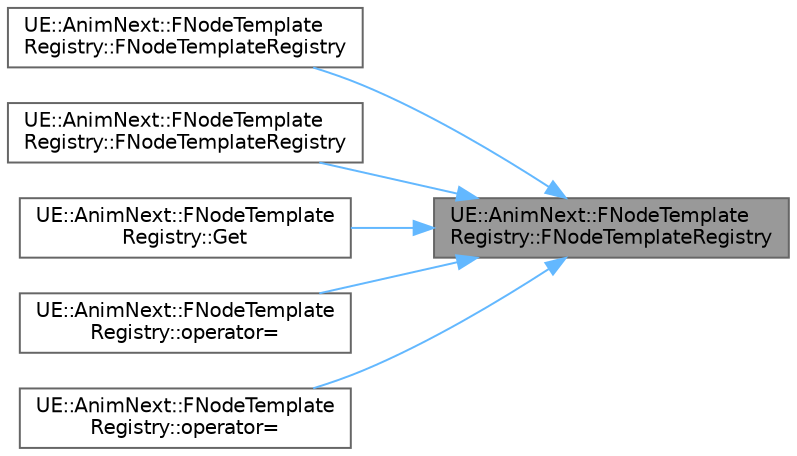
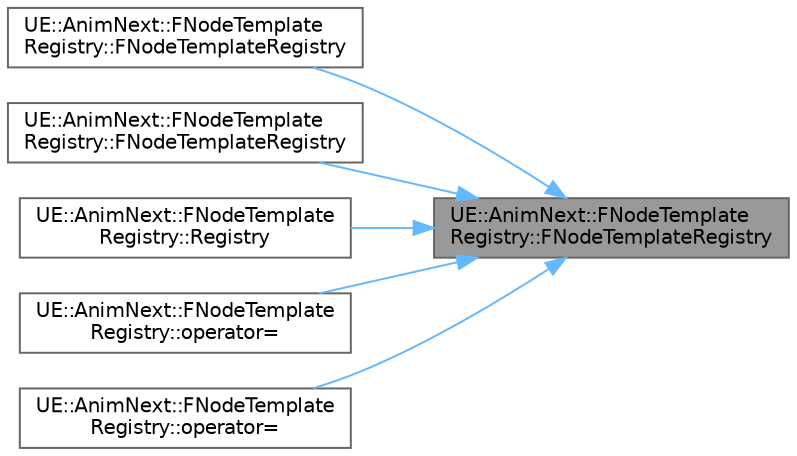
node "UE::AnimNext::FNodeTemplate Registry::Get": label "UE::AnimNext::FNodeTemplate Registry::Get" -> "UE::AnimNext::FNodeTemplate Registry::Registry"
